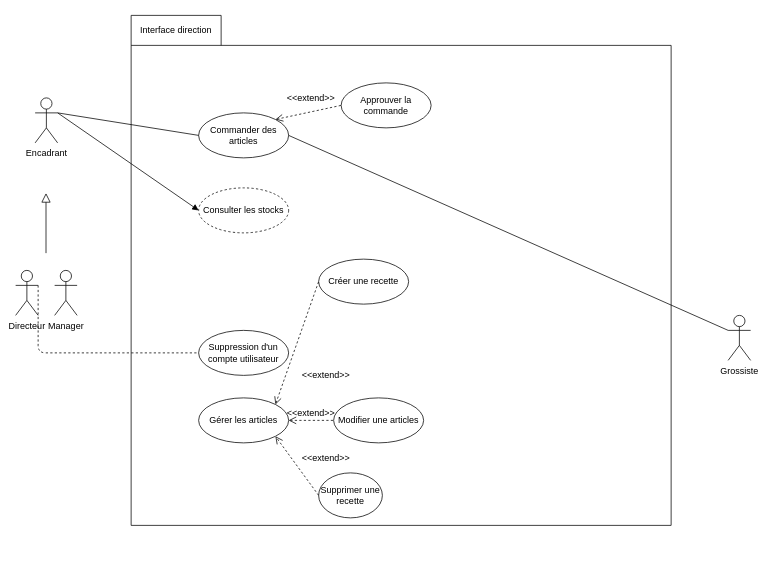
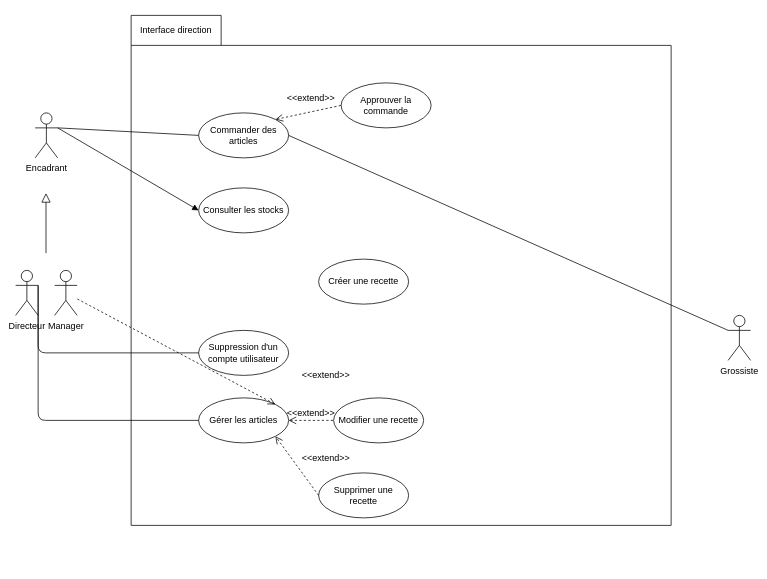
node "Encadrant": moved (46, 120) -> (46, 135)
node "Consulter les stocks": style dashed -> solid
edge "Créer une recette" -> "Gérer les articles": now "Manager" -> "Gérer les articles"
edge "Directeur" -- "Suppression d'un compte utilisateur": style dashed -> solid
edge "Directeur" -- "Gérer les articles": added
node "Modifier une articles": label "Modifier une articles" -> "Modifier une recette"
node "Supprimer une recette": size 64x45 -> 90x45
